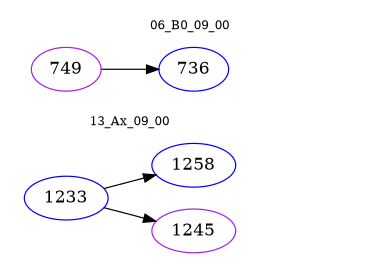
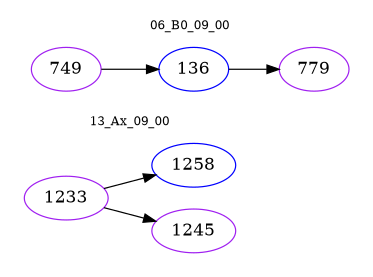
node "736": label "736" -> "136"
node "779": added
node "1233": color blue -> purple
